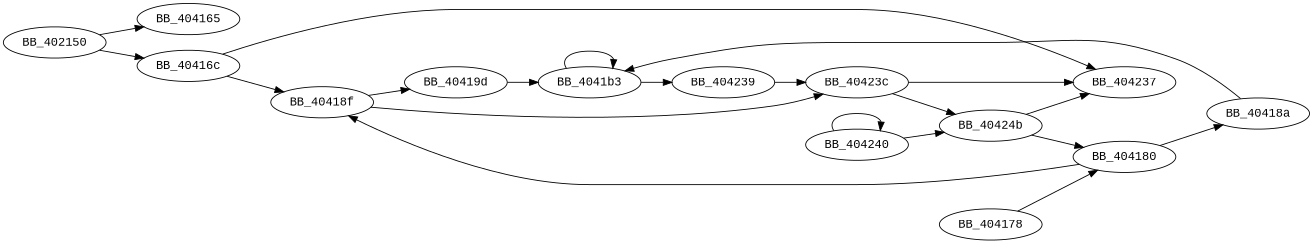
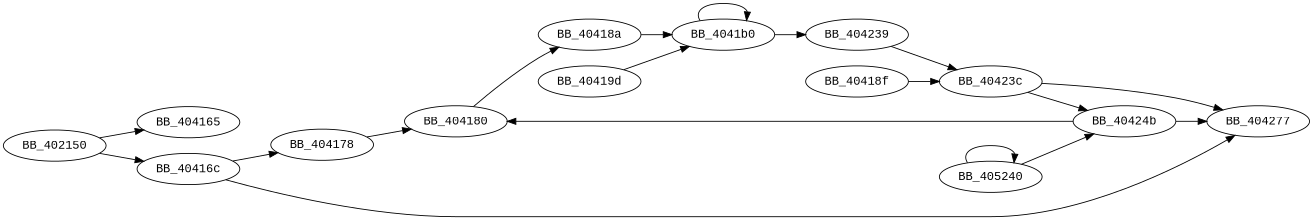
node "BB_4041b3": label "BB_4041b3" -> "BB_4041b0"
node "BB_404237": label "BB_404237" -> "BB_404277"
edge "BB_40416c" -> "BB_40418f": now "BB_40416c" -> "BB_404178"
edge "BB_40418f" -> "BB_40419d": removed
node "BB_404240": label "BB_404240" -> "BB_405240"
edge "BB_404180" -> "BB_40418f": removed
